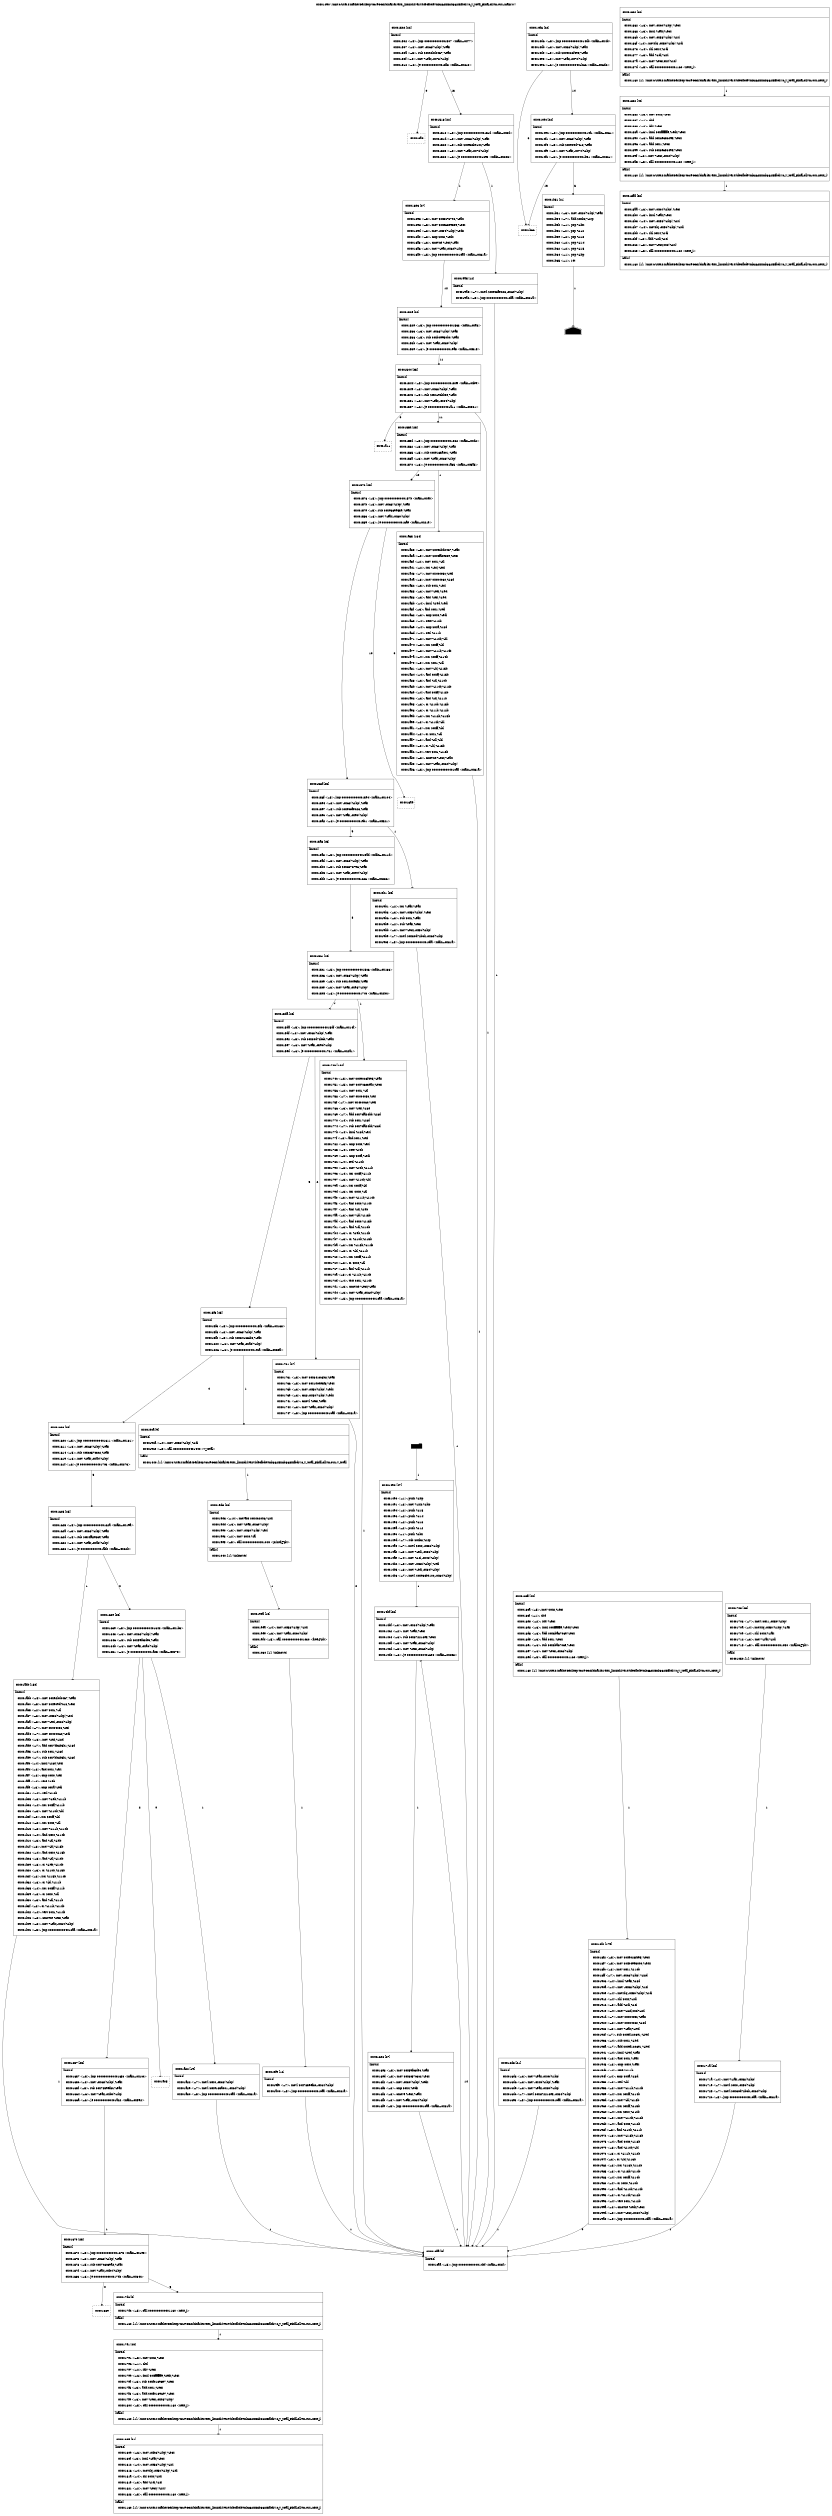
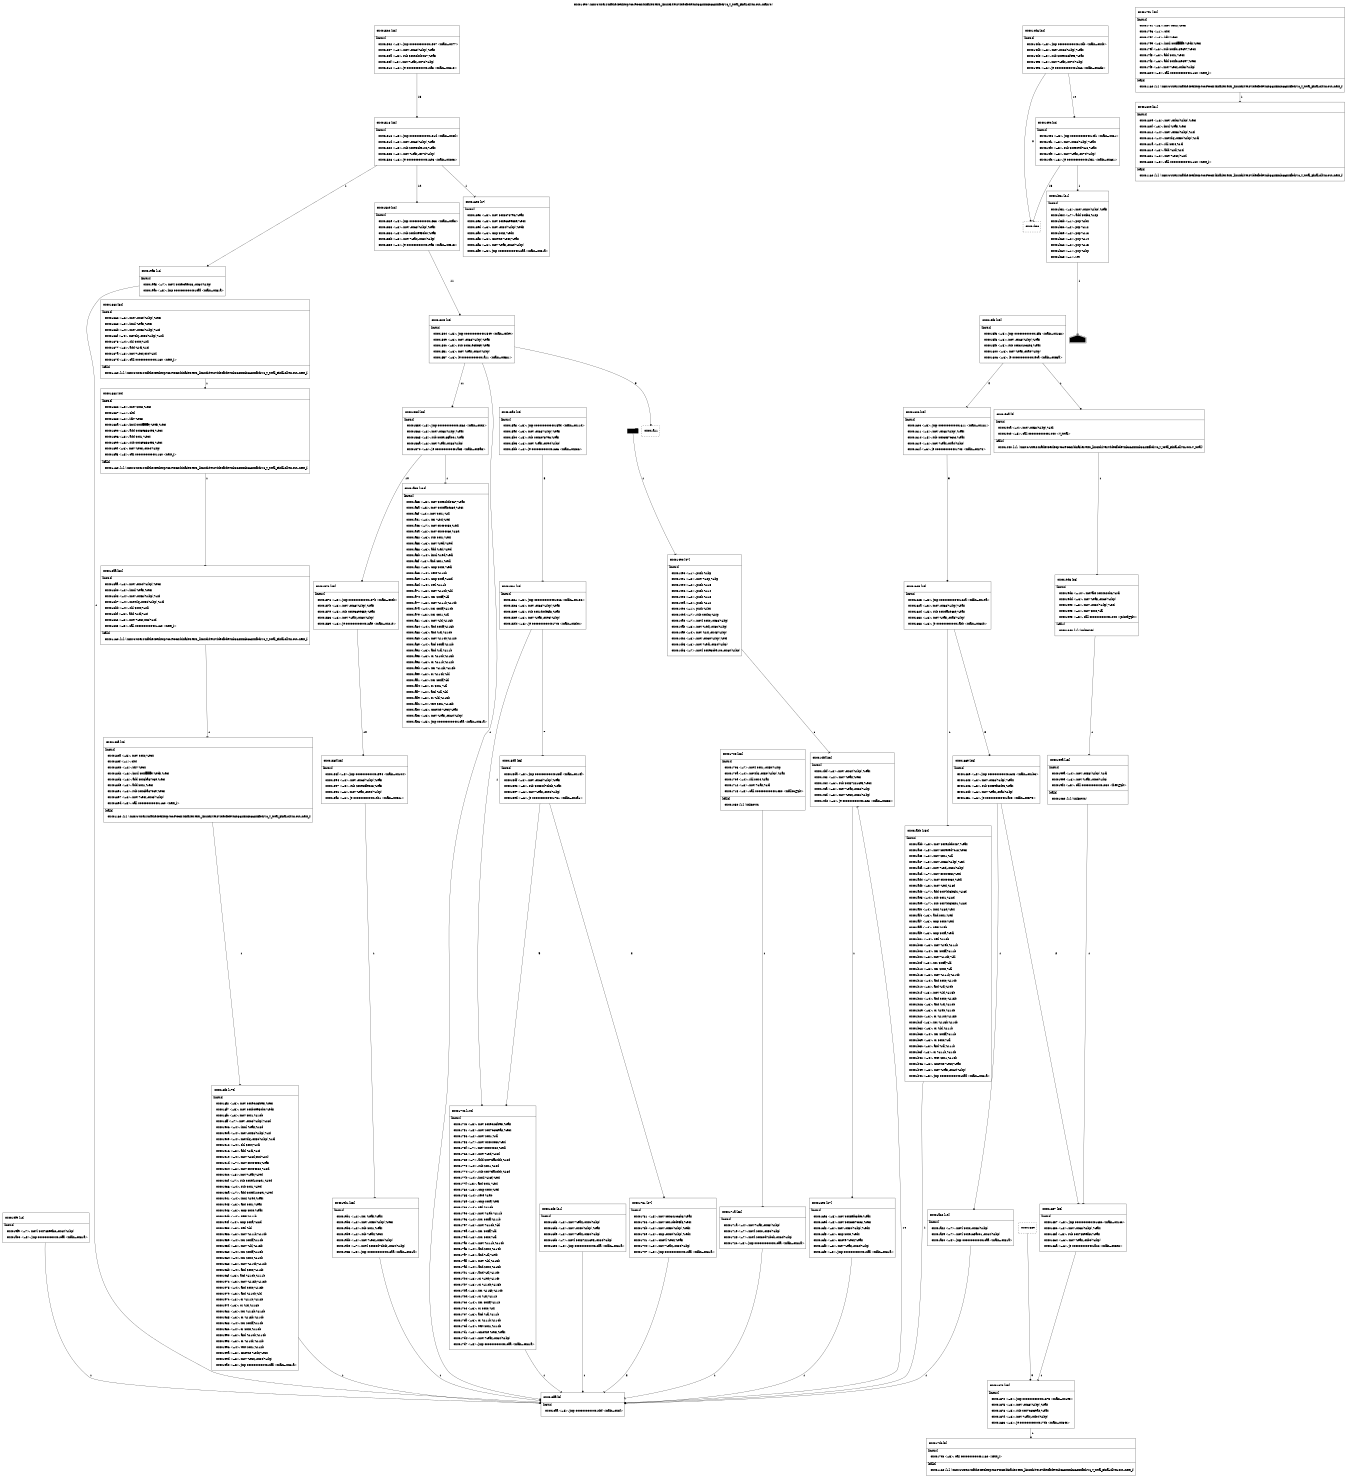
node "0x401ca3": removed
edge "0x4014ec [22]" -> "0x401b51 [21]": label " 6" -> " 1"
edge "0x401693 [27]" -> "0x40152e [22]": now "0x401518 [22]" -> "0x40152e [22]"
edge "0x4018aa [32]" -> "0x4018ca [40]": added, label "1"
node "0x4016ae": removed
edge "0x40158f [25]" -> "0x4015a8 [25]": removed, label "9"
edge "0x4015da [25]" -> "0x4015f3 [25]": now "0x4015da [25]" -> "0x40174c [144]"
edge "0x401a35 [134]" -> "0x401caa [5]": removed, label "1"
edge "0x4019ea [15]" -> "0x4019f9 [12]": now "0x4019ea [15]" -> "0x401657 [25]"
node "0x401a05": removed
edge "0x4018f2 [179]" -> "0x401caa [5]": label " 0" -> " 1"
edge "0x401670 [25]" -> "0x4017dc [5]": label " 5" -> " 1"
edge "0x401670 [25]" -> "0x401689": reversed
edge "0x4017dc [5]" -> "0x4017e1 [40]": removed, label "1"
